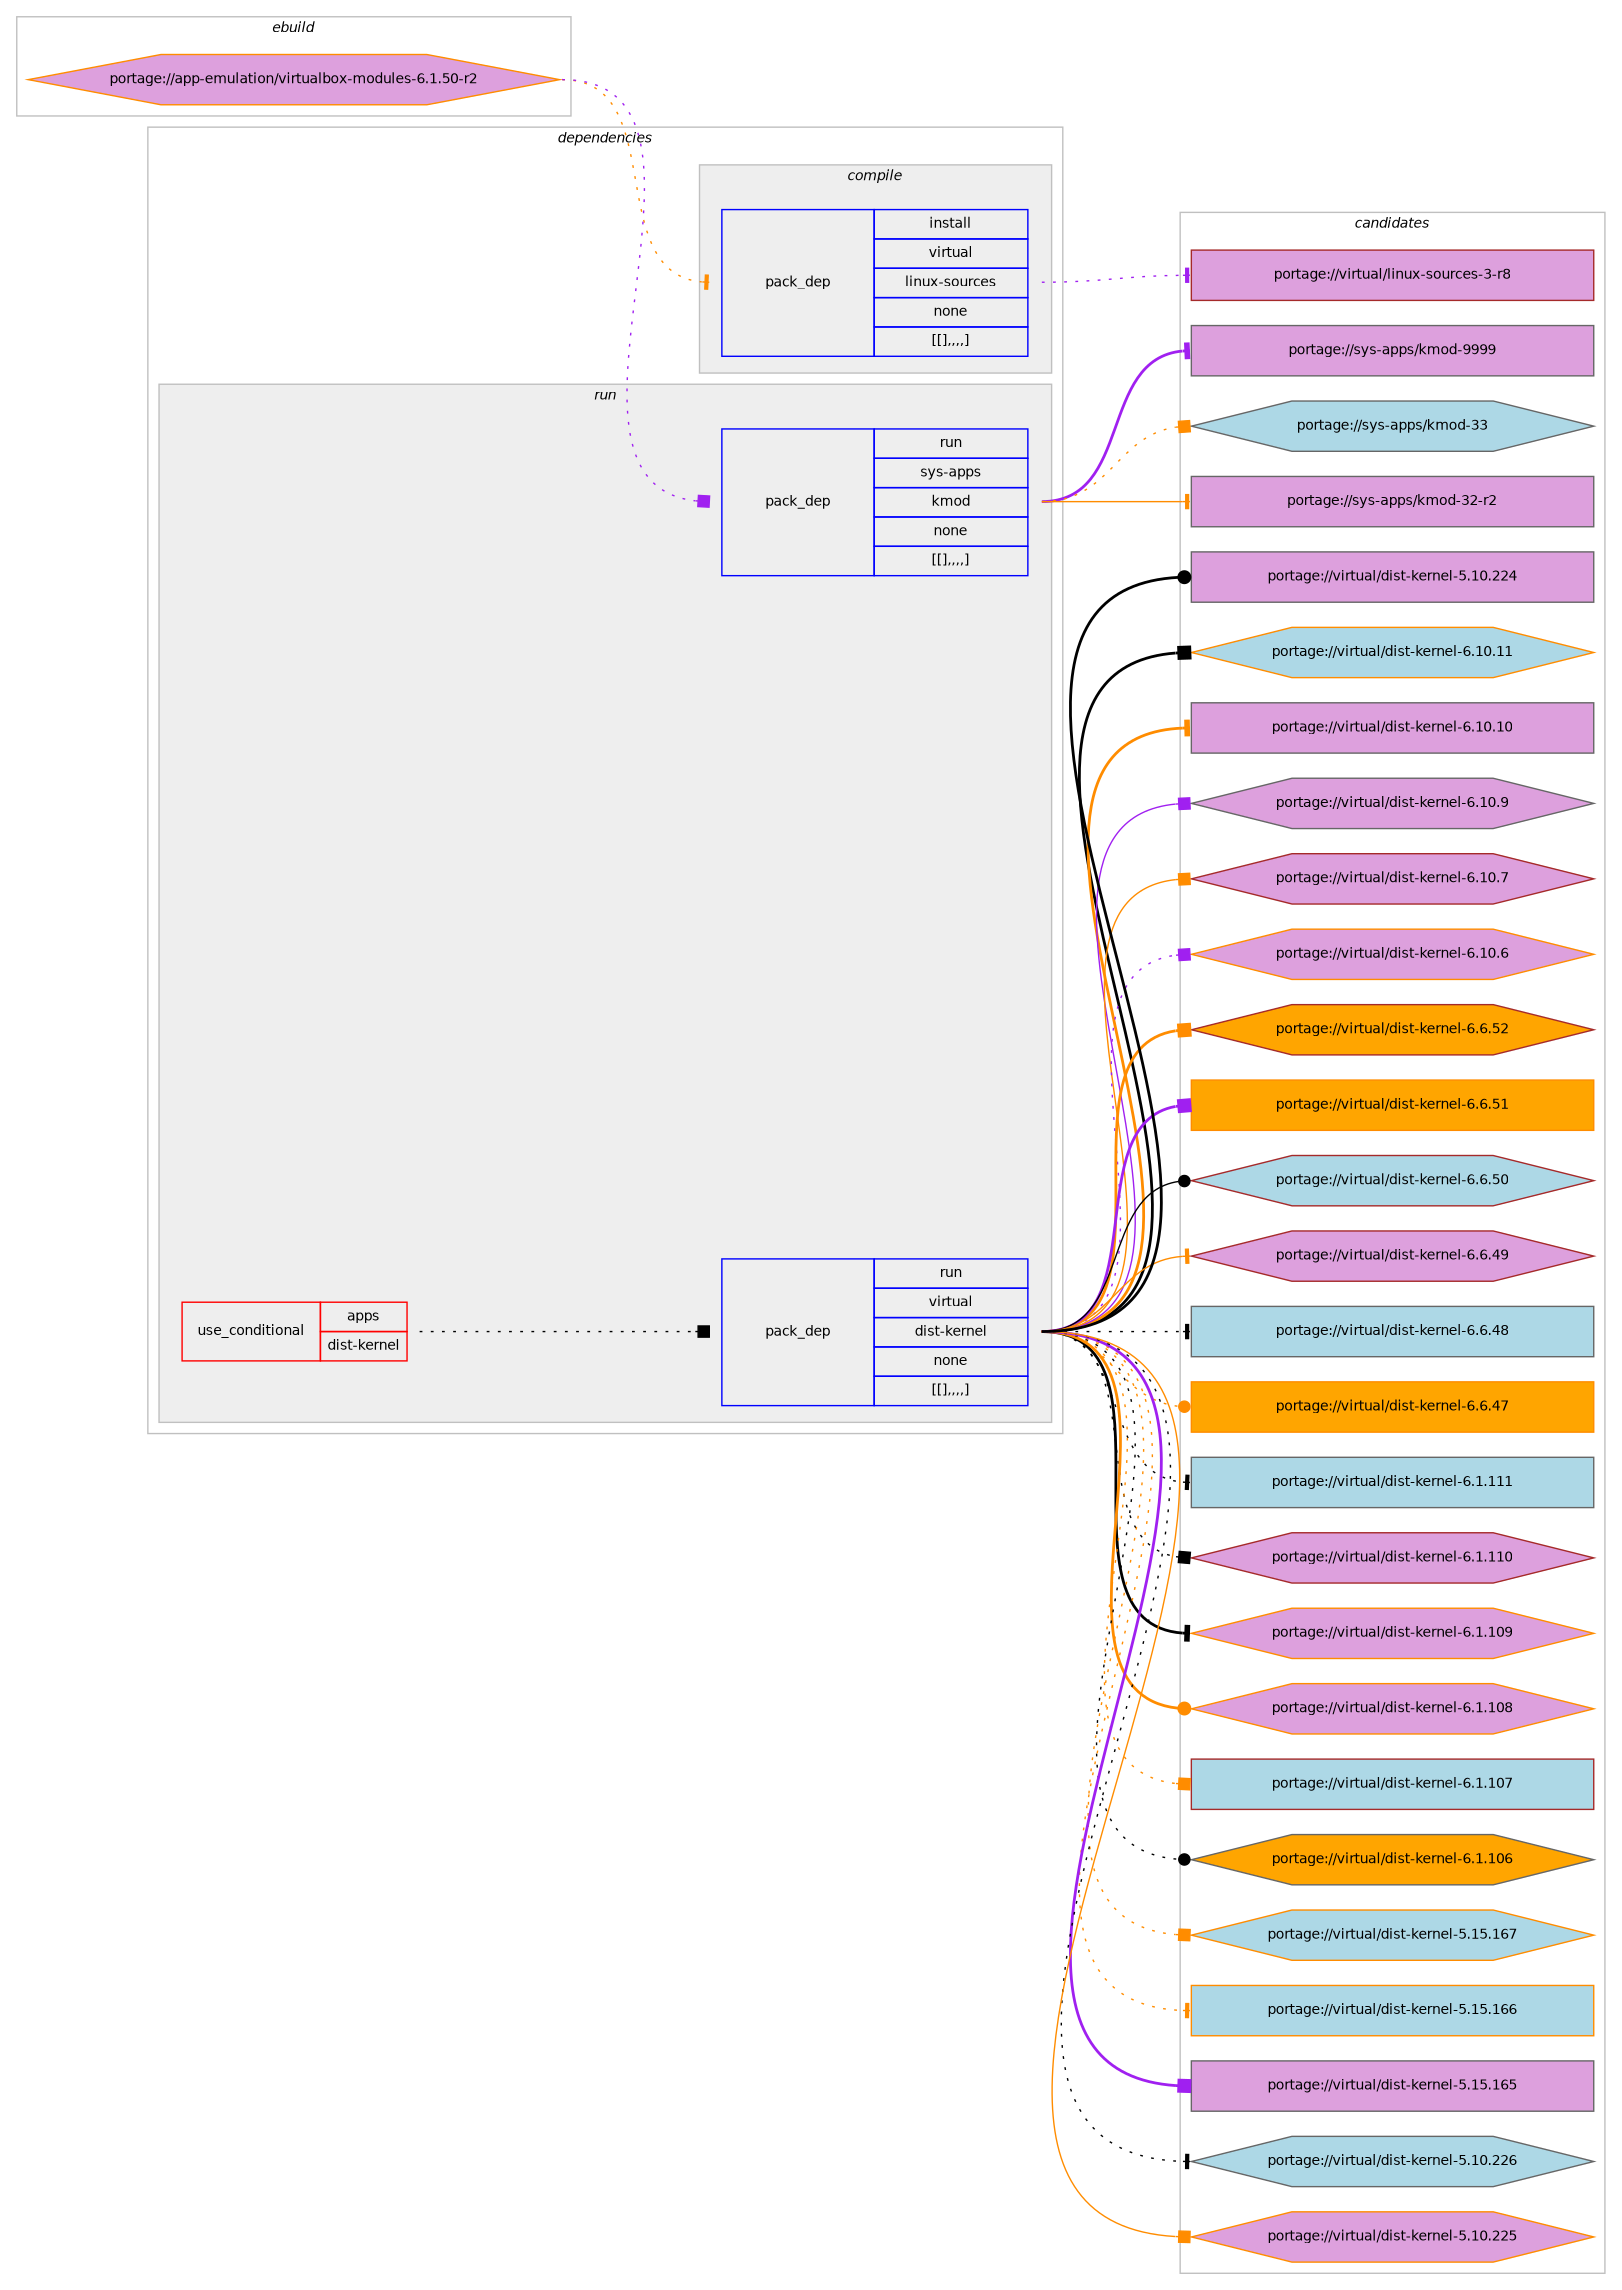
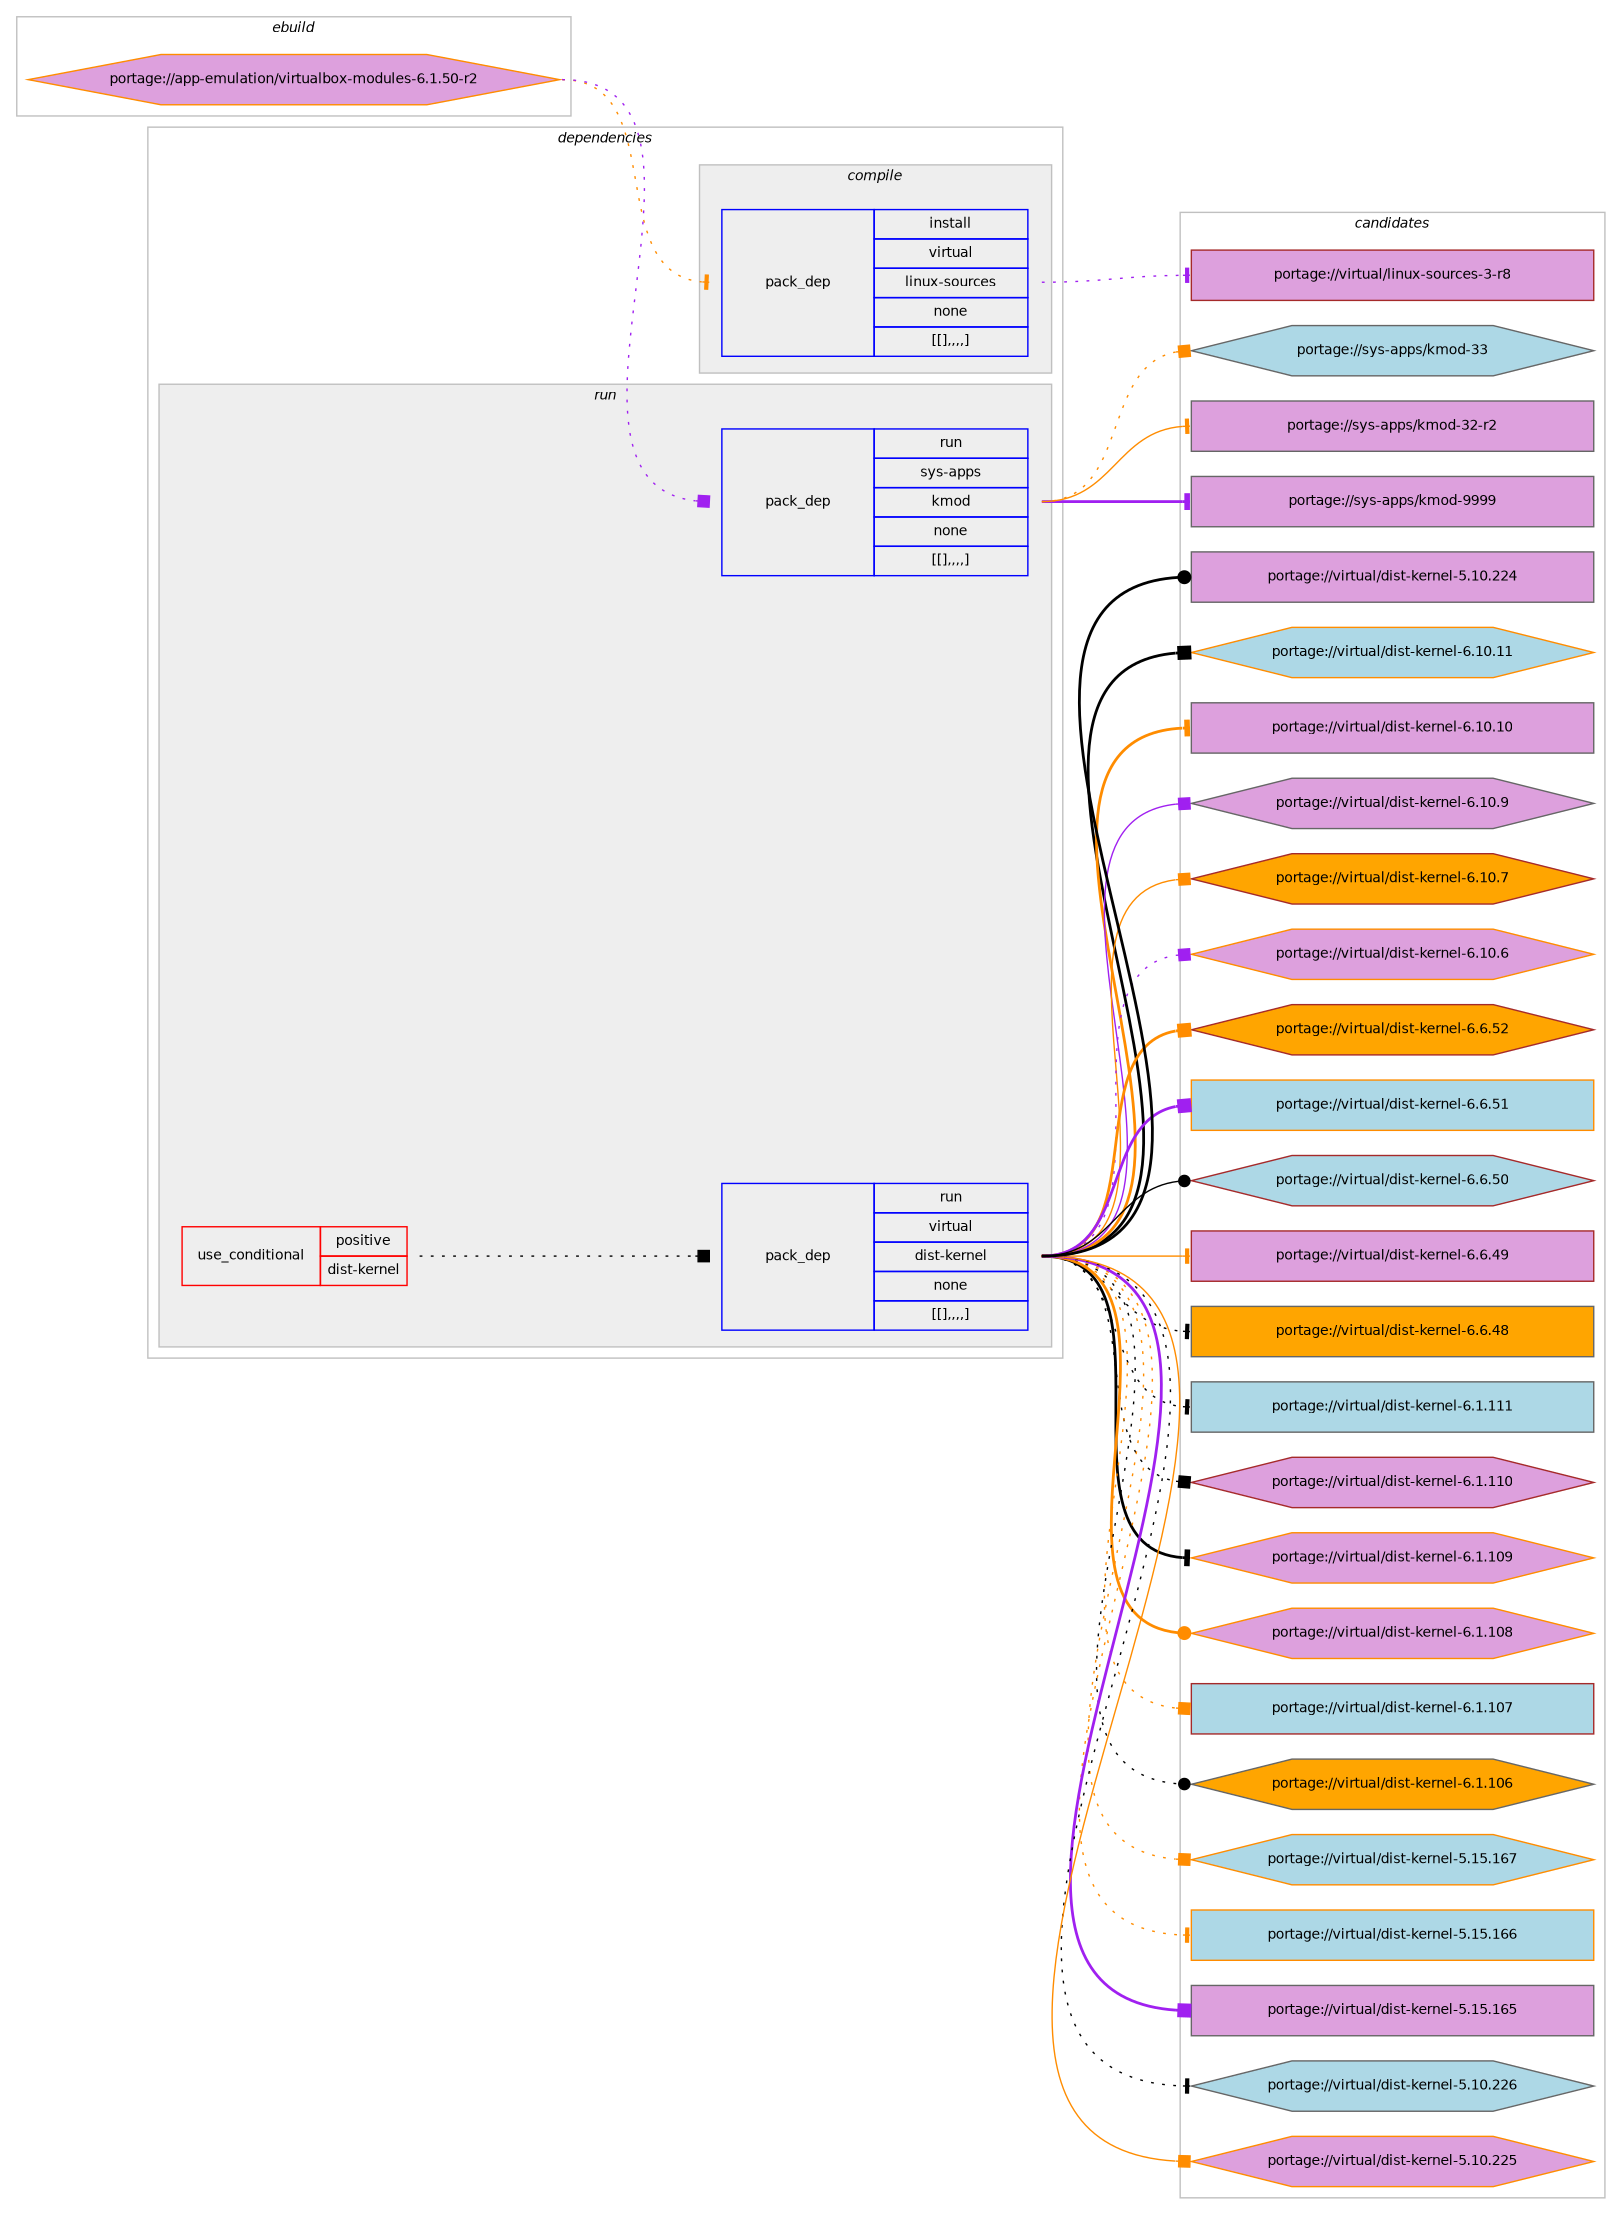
node "portage://virtual/dist-kernel-6.10.7": fillcolor plum -> orange
node "portage://virtual/dist-kernel-6.6.51": fillcolor orange -> lightblue
node "portage://virtual/dist-kernel-6.6.49": shape hexagon -> box
node "use_conditional": text "apps" -> "positive"
node "portage://virtual/dist-kernel-6.6.48": fillcolor lightblue -> orange
node "portage://virtual/dist-kernel-6.6.47": removed
